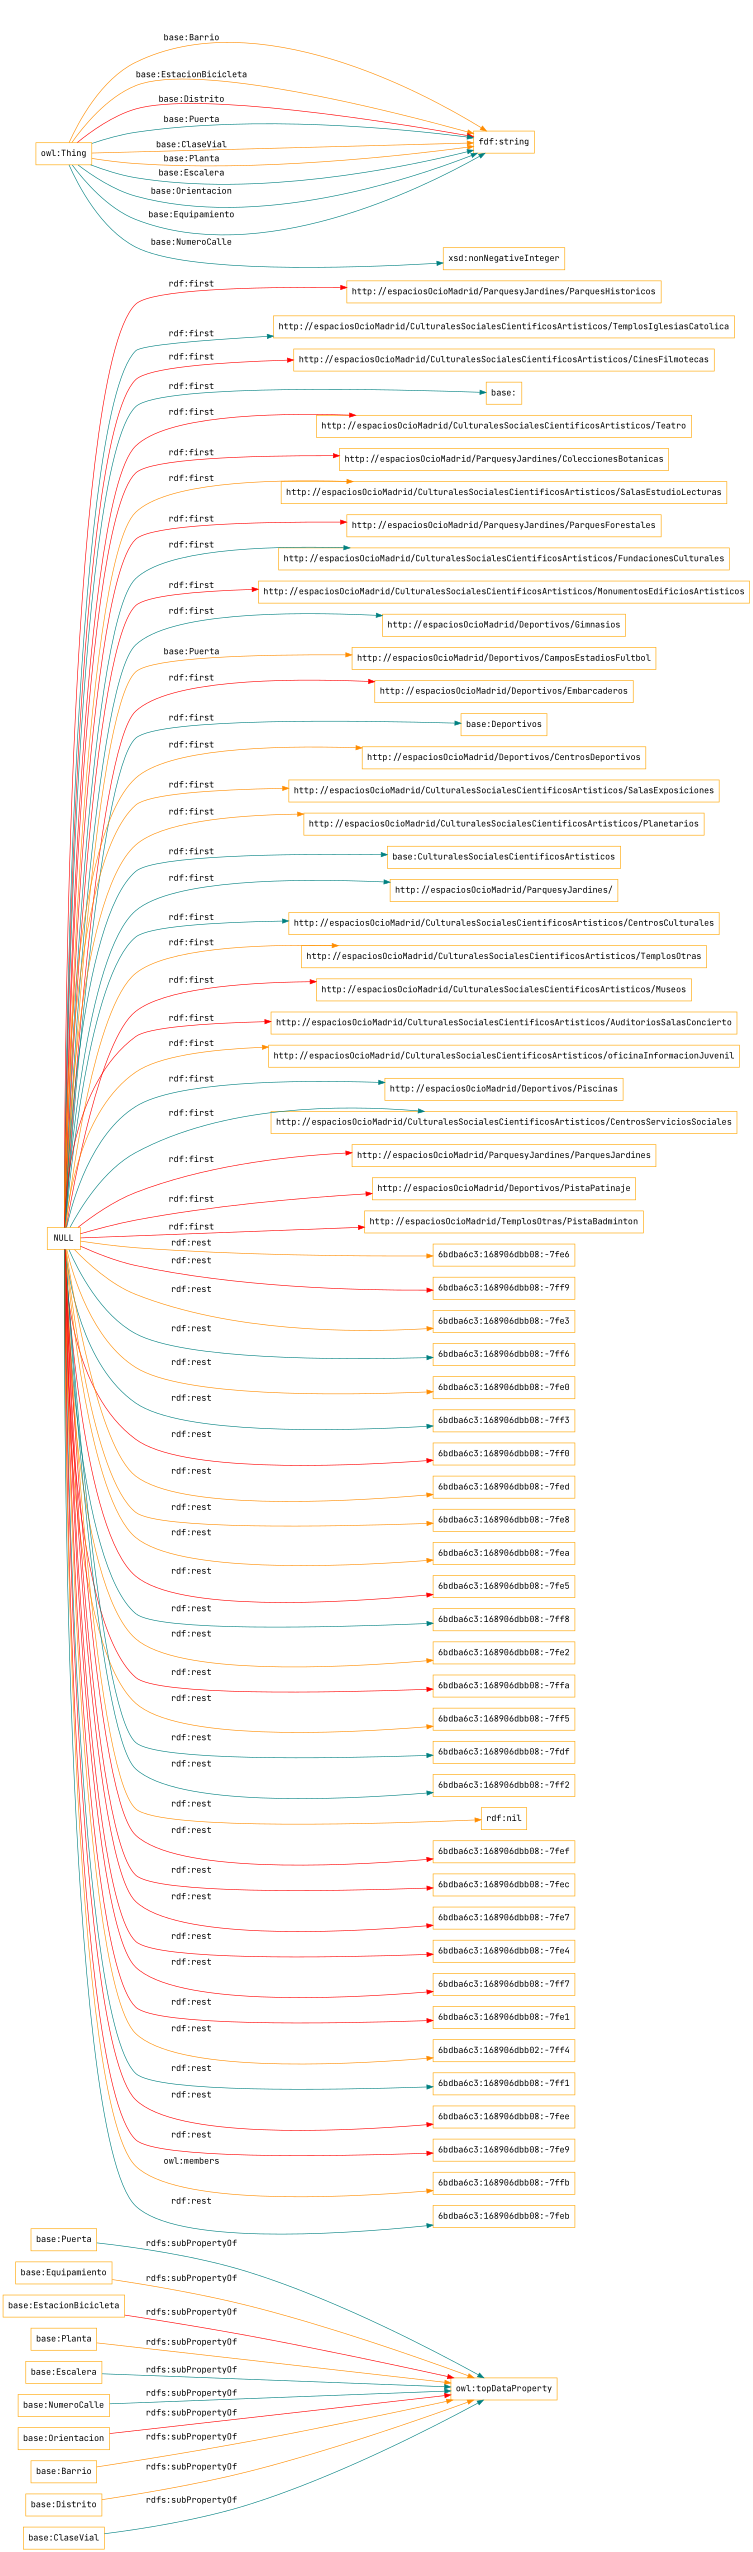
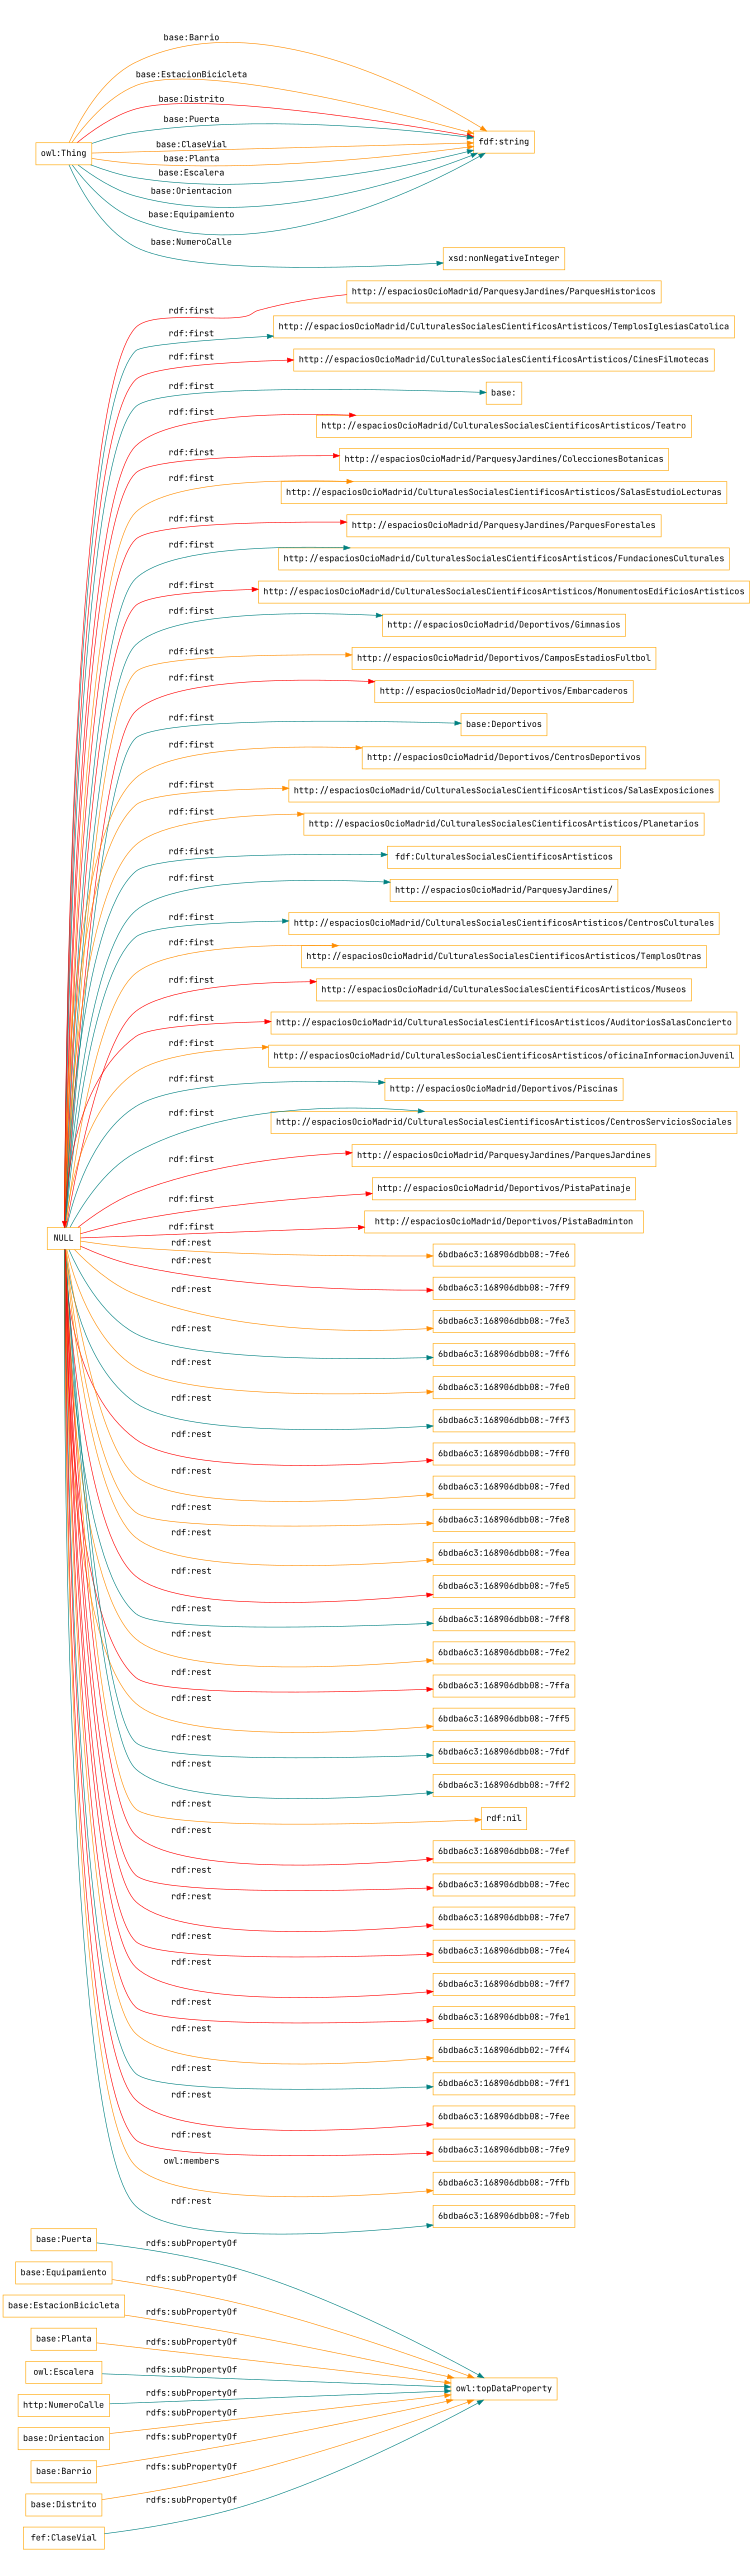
edge "NULL" -> "http://espaciosOcioMadrid/Deportivos/CamposEstadiosFultbol": label "base:Puerta" -> "rdf:first"
edge "NULL" -> "http://espaciosOcioMadrid/ParquesyJardines/ParquesHistoricos": reversed
node "base:CulturalesSocialesCientificosArtisticos": label "base:CulturalesSocialesCientificosArtisticos" -> "fdf:CulturalesSocialesCientificosArtisticos"
node "http://espaciosOcioMadrid/TemplosOtras/PistaBadminton": label "http://espaciosOcioMadrid/TemplosOtras/PistaBadminton" -> "http://espaciosOcioMadrid/Deportivos/PistaBadminton"
edge "base:EstacionBicicleta" -> "owl:topDataProperty": color red -> darkorange
node "base:Escalera": label "base:Escalera" -> "owl:Escalera"
node "base:NumeroCalle": label "base:NumeroCalle" -> "http:NumeroCalle"
edge "base:Orientacion" -> "owl:topDataProperty": color red -> darkorange
node "base:ClaseVial": label "base:ClaseVial" -> "fef:ClaseVial"
